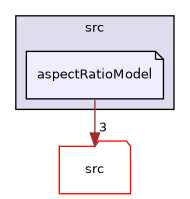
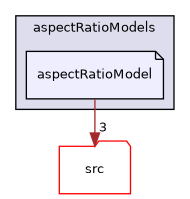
cluster "src": label "src" -> "aspectRatioModels"
